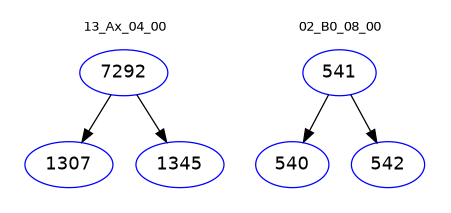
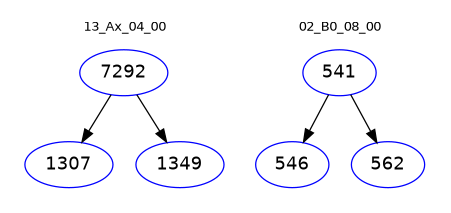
node "1345": label "1345" -> "1349"
node "540": label "540" -> "546"
node "542": label "542" -> "562"
